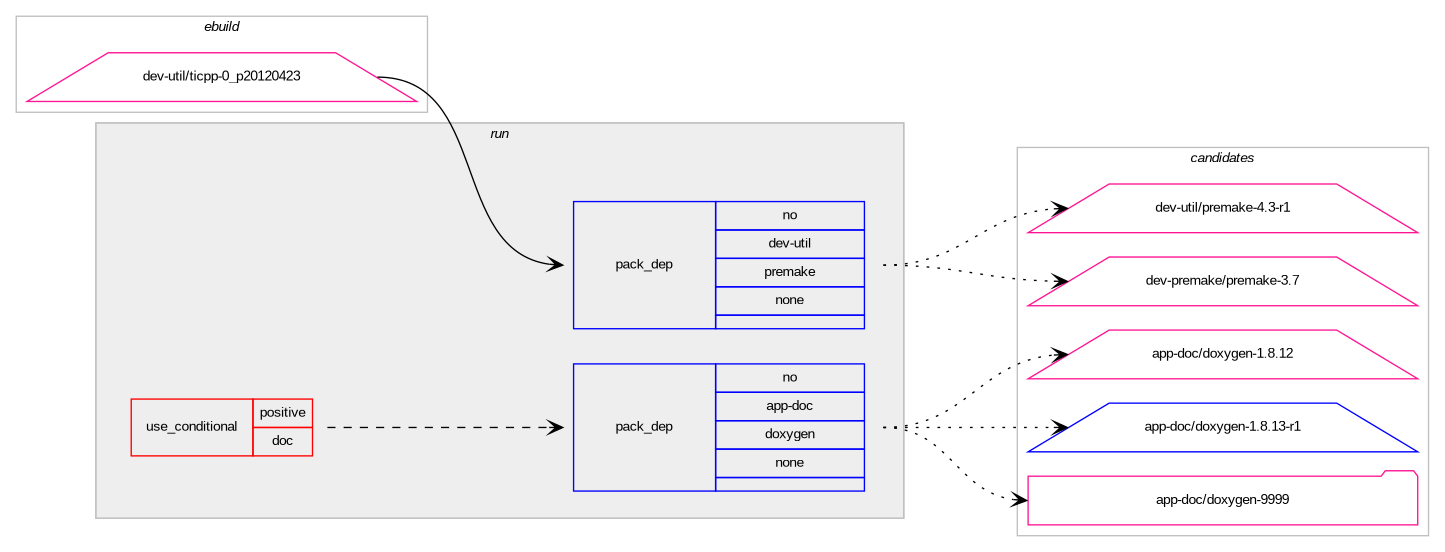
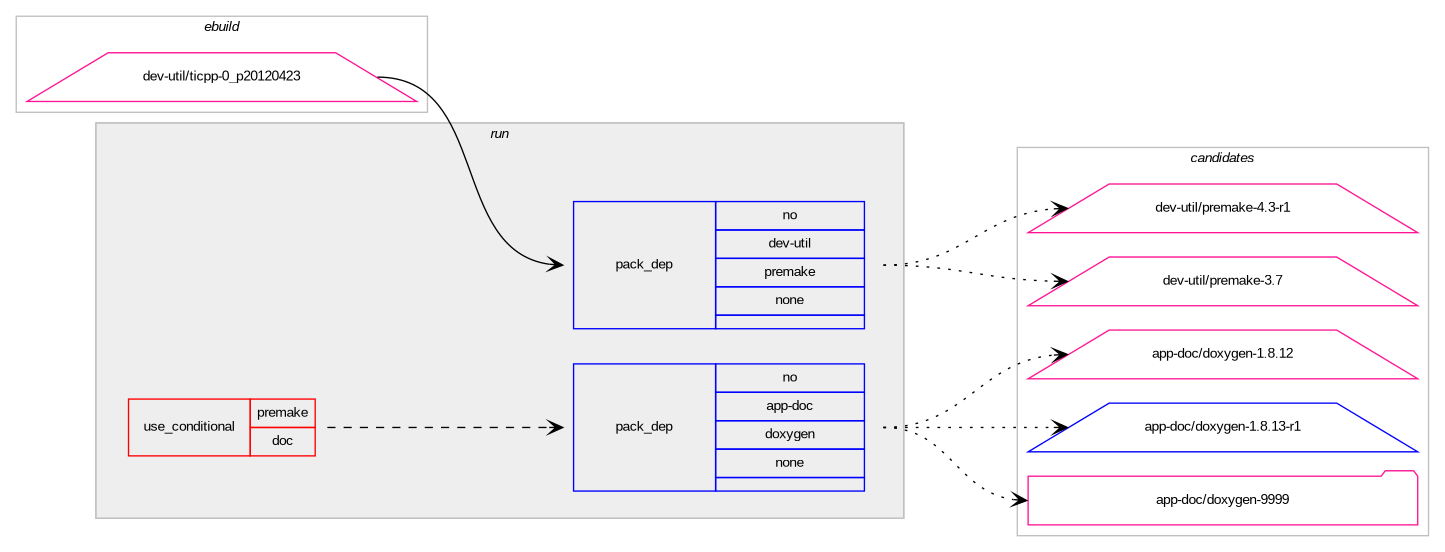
node "dev-premake/premake-3.7": label "dev-premake/premake-3.7" -> "dev-util/premake-3.7"
node "use_conditional": text "positive" -> "premake"
